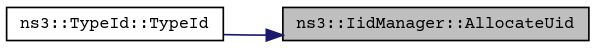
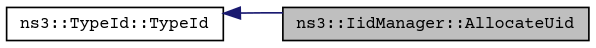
edge "ns3::TypeId::TypeId" -> "ns3::IidManager::AllocateUid": reversed
